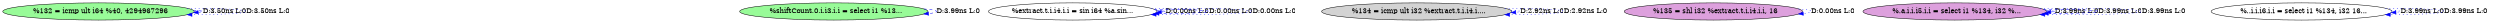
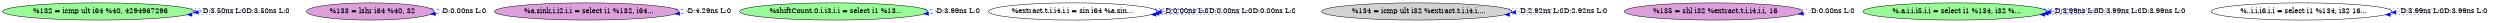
node "%133 = lshr i64 %40, 32": added
node "%a.sink.i.i2.i.i = select i1 %132, i64...": added
node "%.a.i.i.i5.i.i = select i1 %134, i32 %...": fillcolor plum -> palegreen
